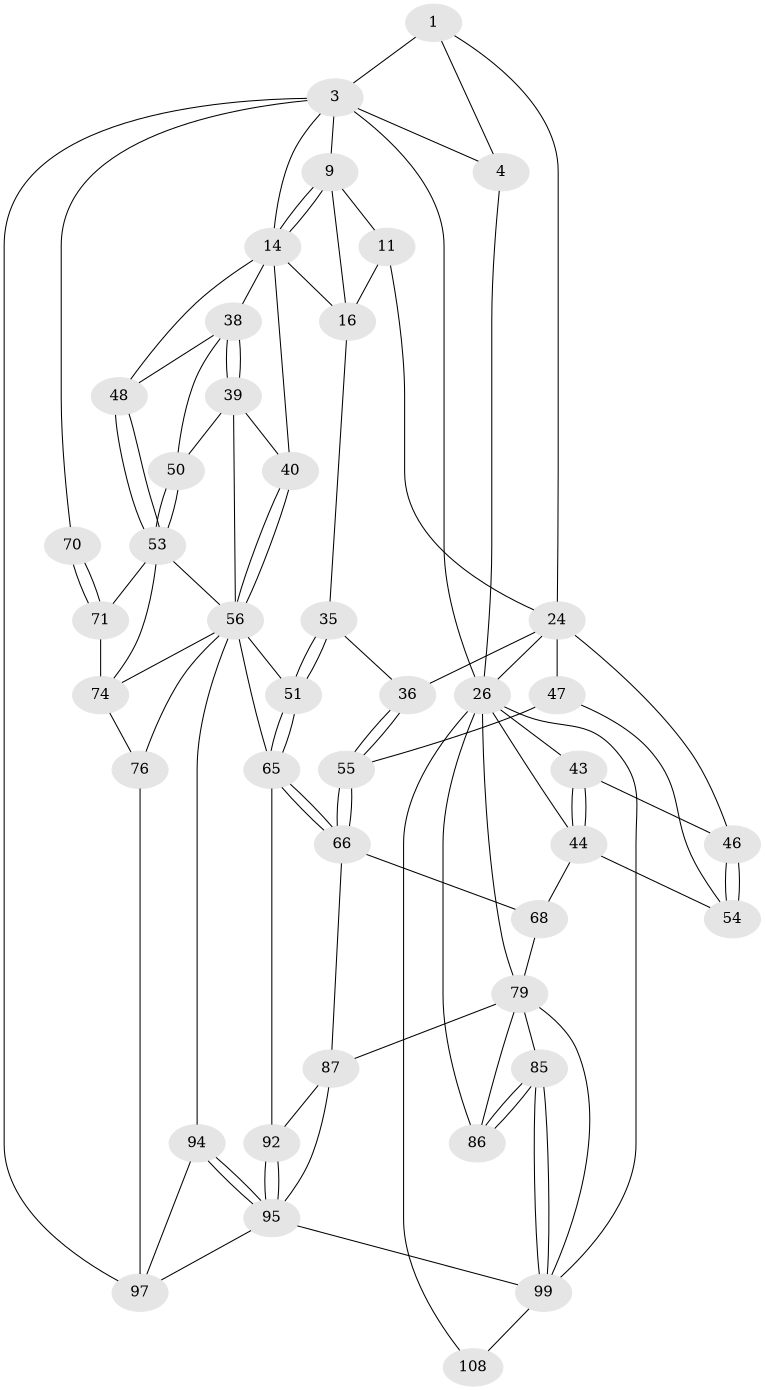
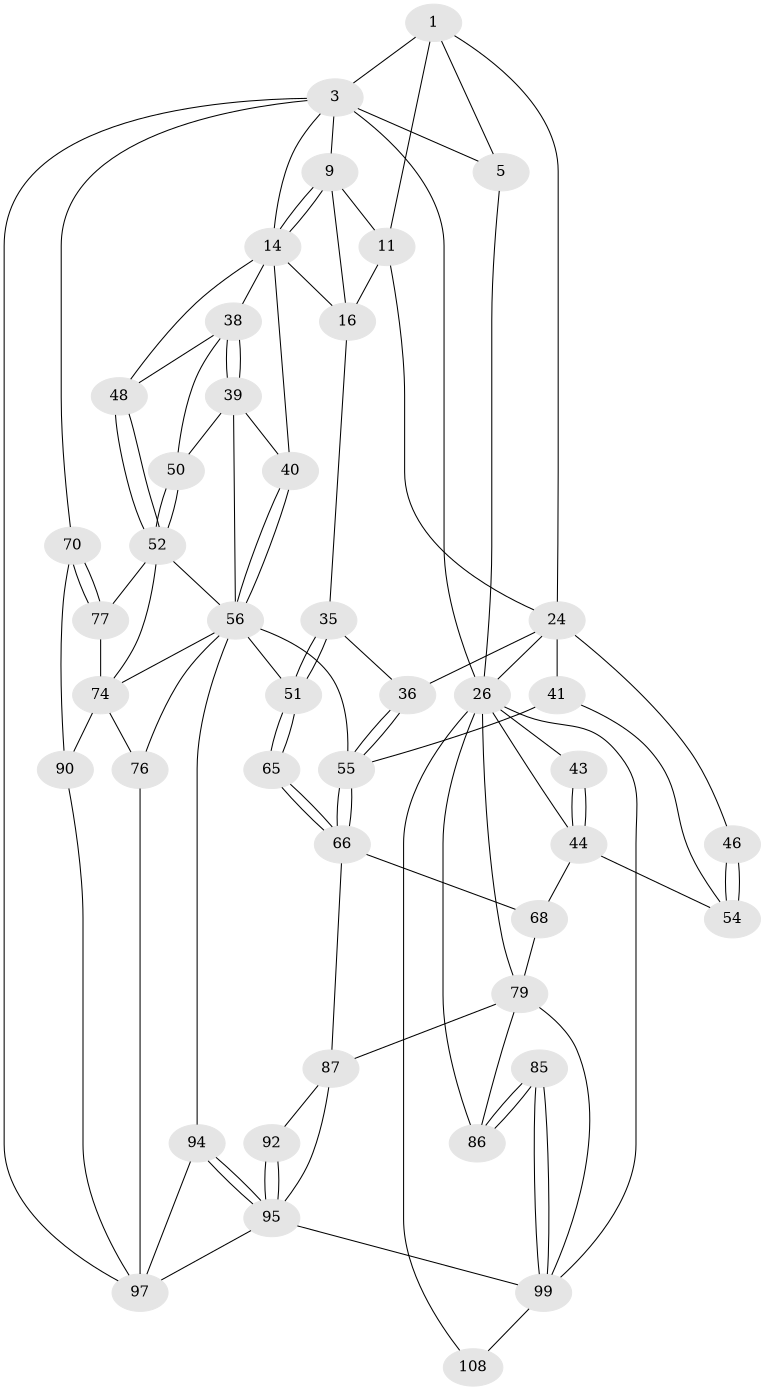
edge "1" -- "11": added
node "4": label "4" -> "5"
node "53": label "53" -> "52"
node "71": label "71" -> "77"
edge "56" -- "65": now "56" -- "55"
node "47": label "47" -> "41"
node "90": added
edge "43" -- "46": removed
edge "65" -- "92": removed
edge "79" -- "85": removed
